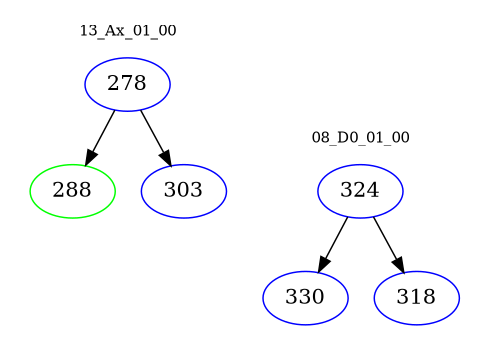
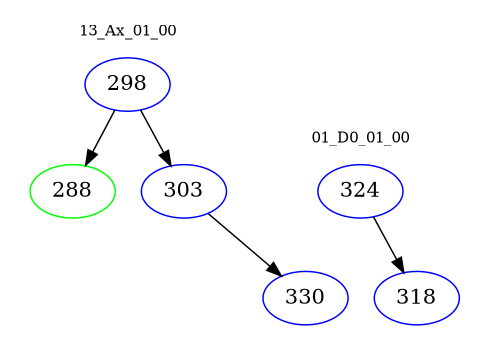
node "278": label "278" -> "298"
cluster "08_D0_01_00": label "08_D0_01_00" -> "01_D0_01_00"
edge "324" -> "330": now "303" -> "330"
